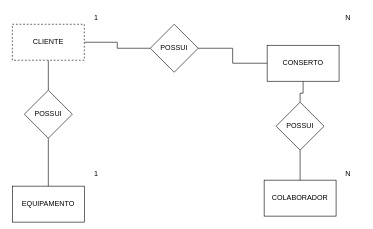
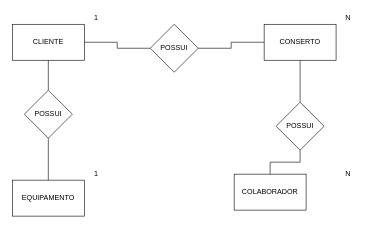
node "CLIENTE": style dashed -> solid
node "CONSERTO": moved (303, 63) -> (300, 42)
node "COLABORADOR": moved (300, 198) -> (270, 192)
node "EQUIPAMENTO": moved (48, 204) -> (48, 198)
